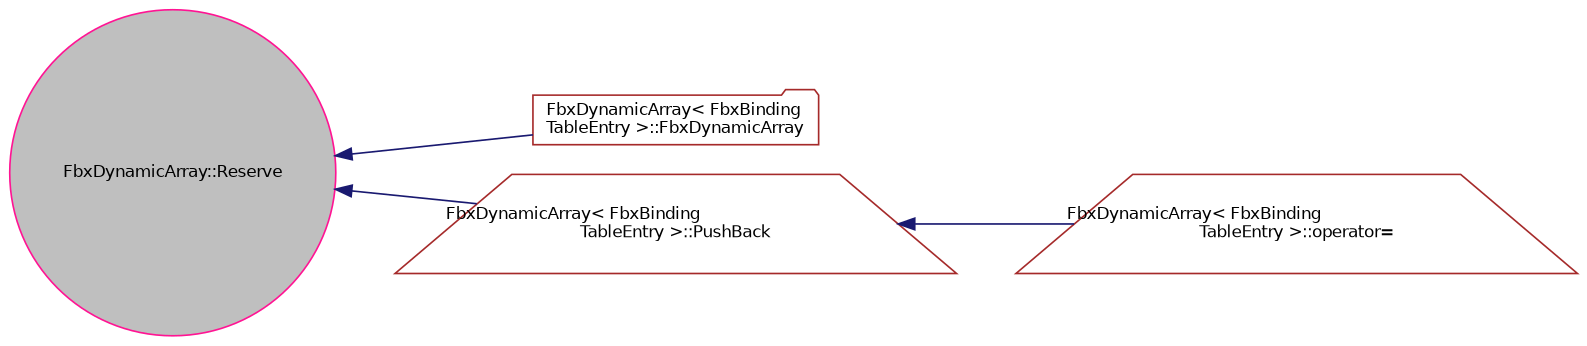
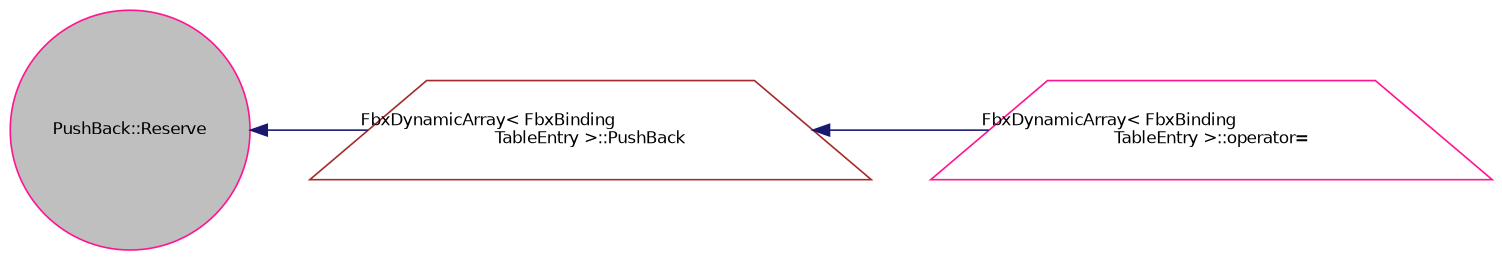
node "FbxDynamicArray< FbxBinding TableEntry >::FbxDynamicArray": removed
node "FbxDynamicArray::Reserve": label "FbxDynamicArray::Reserve" -> "PushBack::Reserve"
node "FbxDynamicArray< FbxBinding TableEntry >::operator=": color brown -> deeppink
